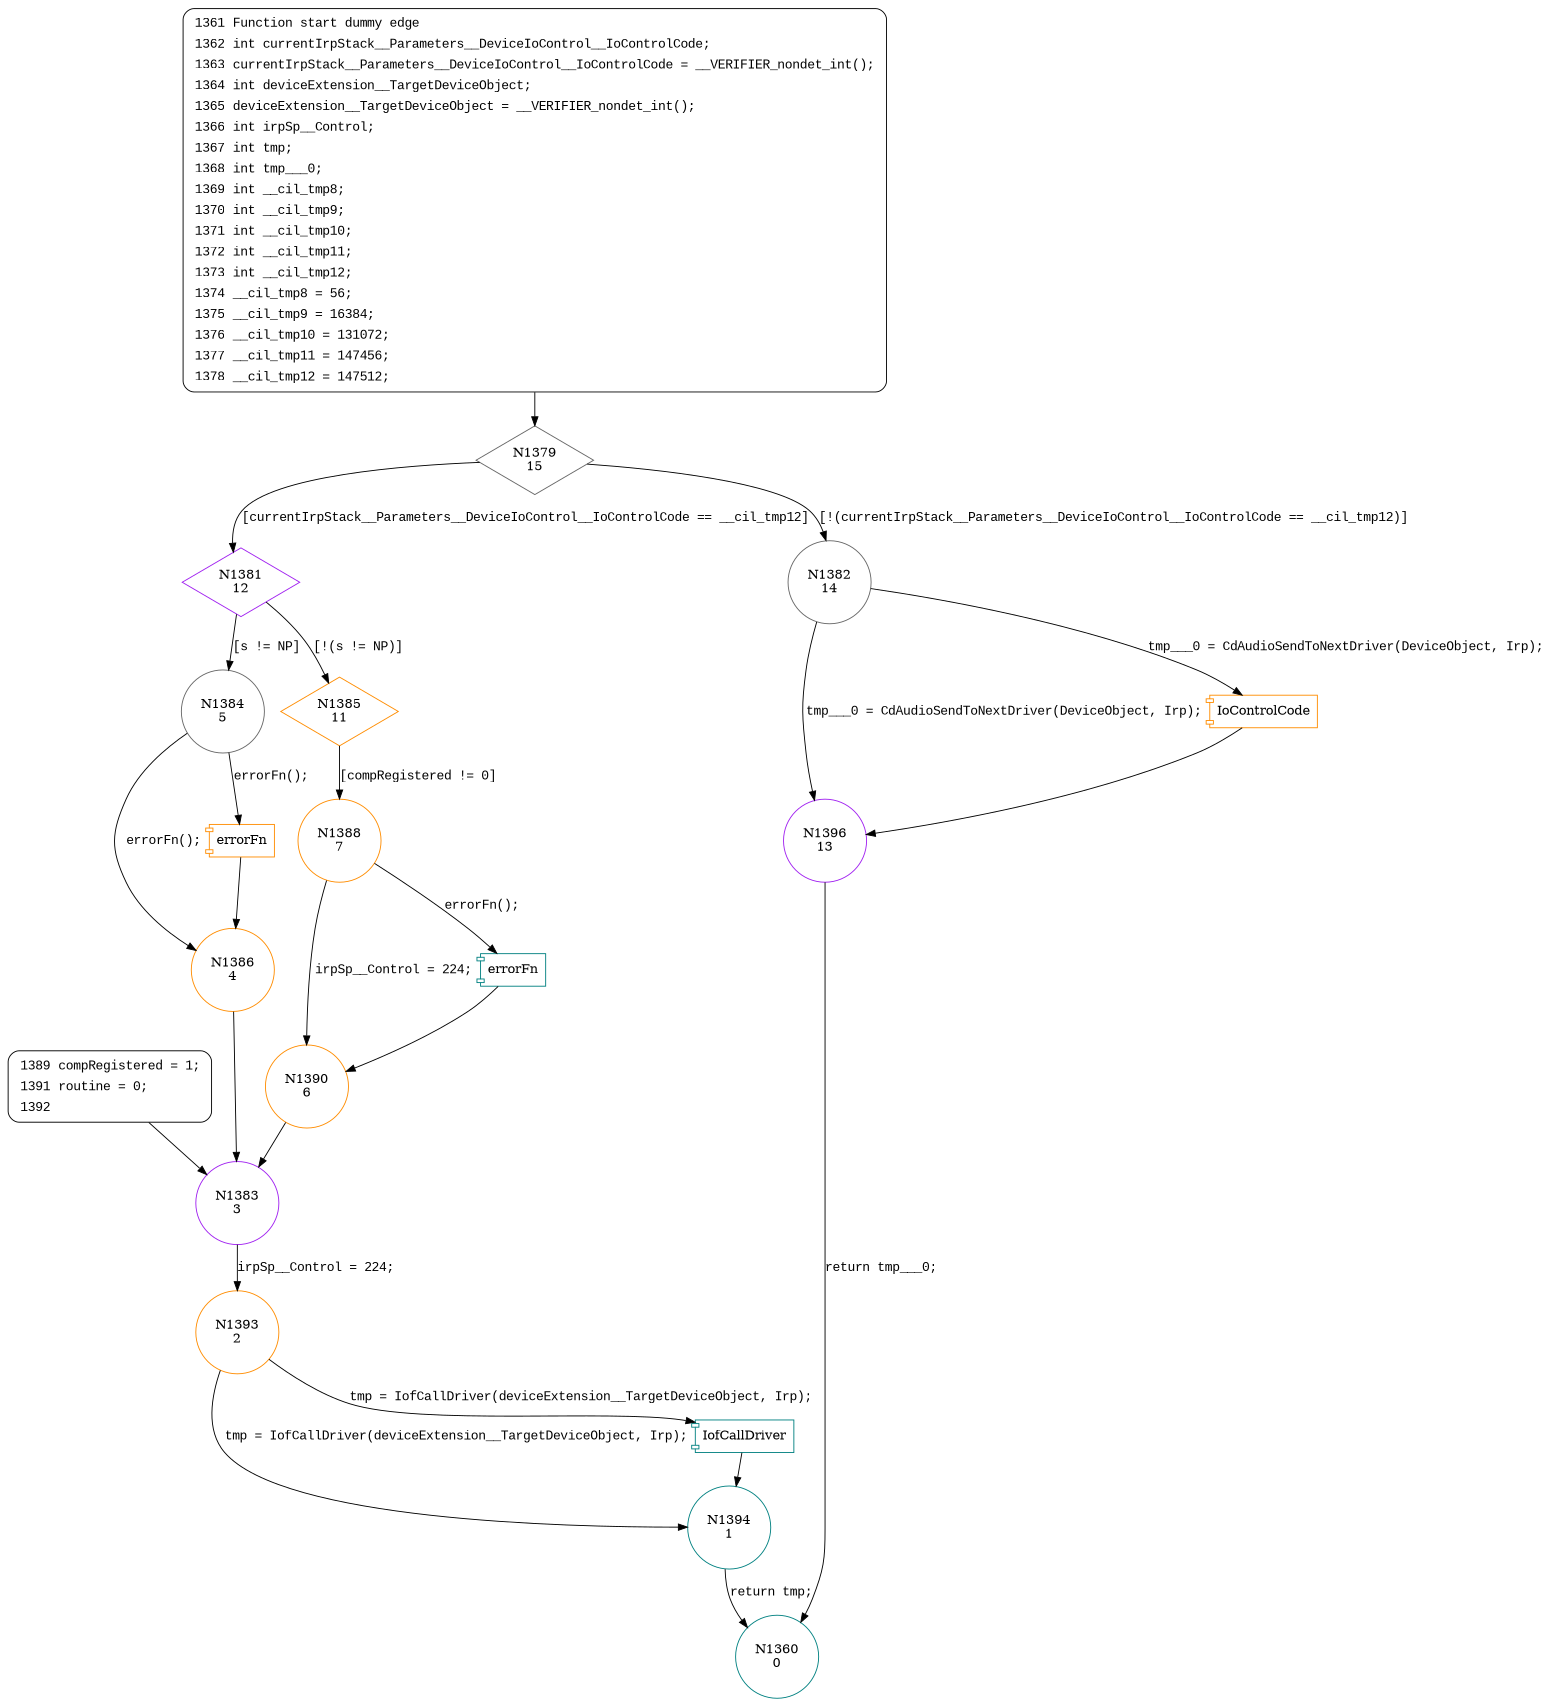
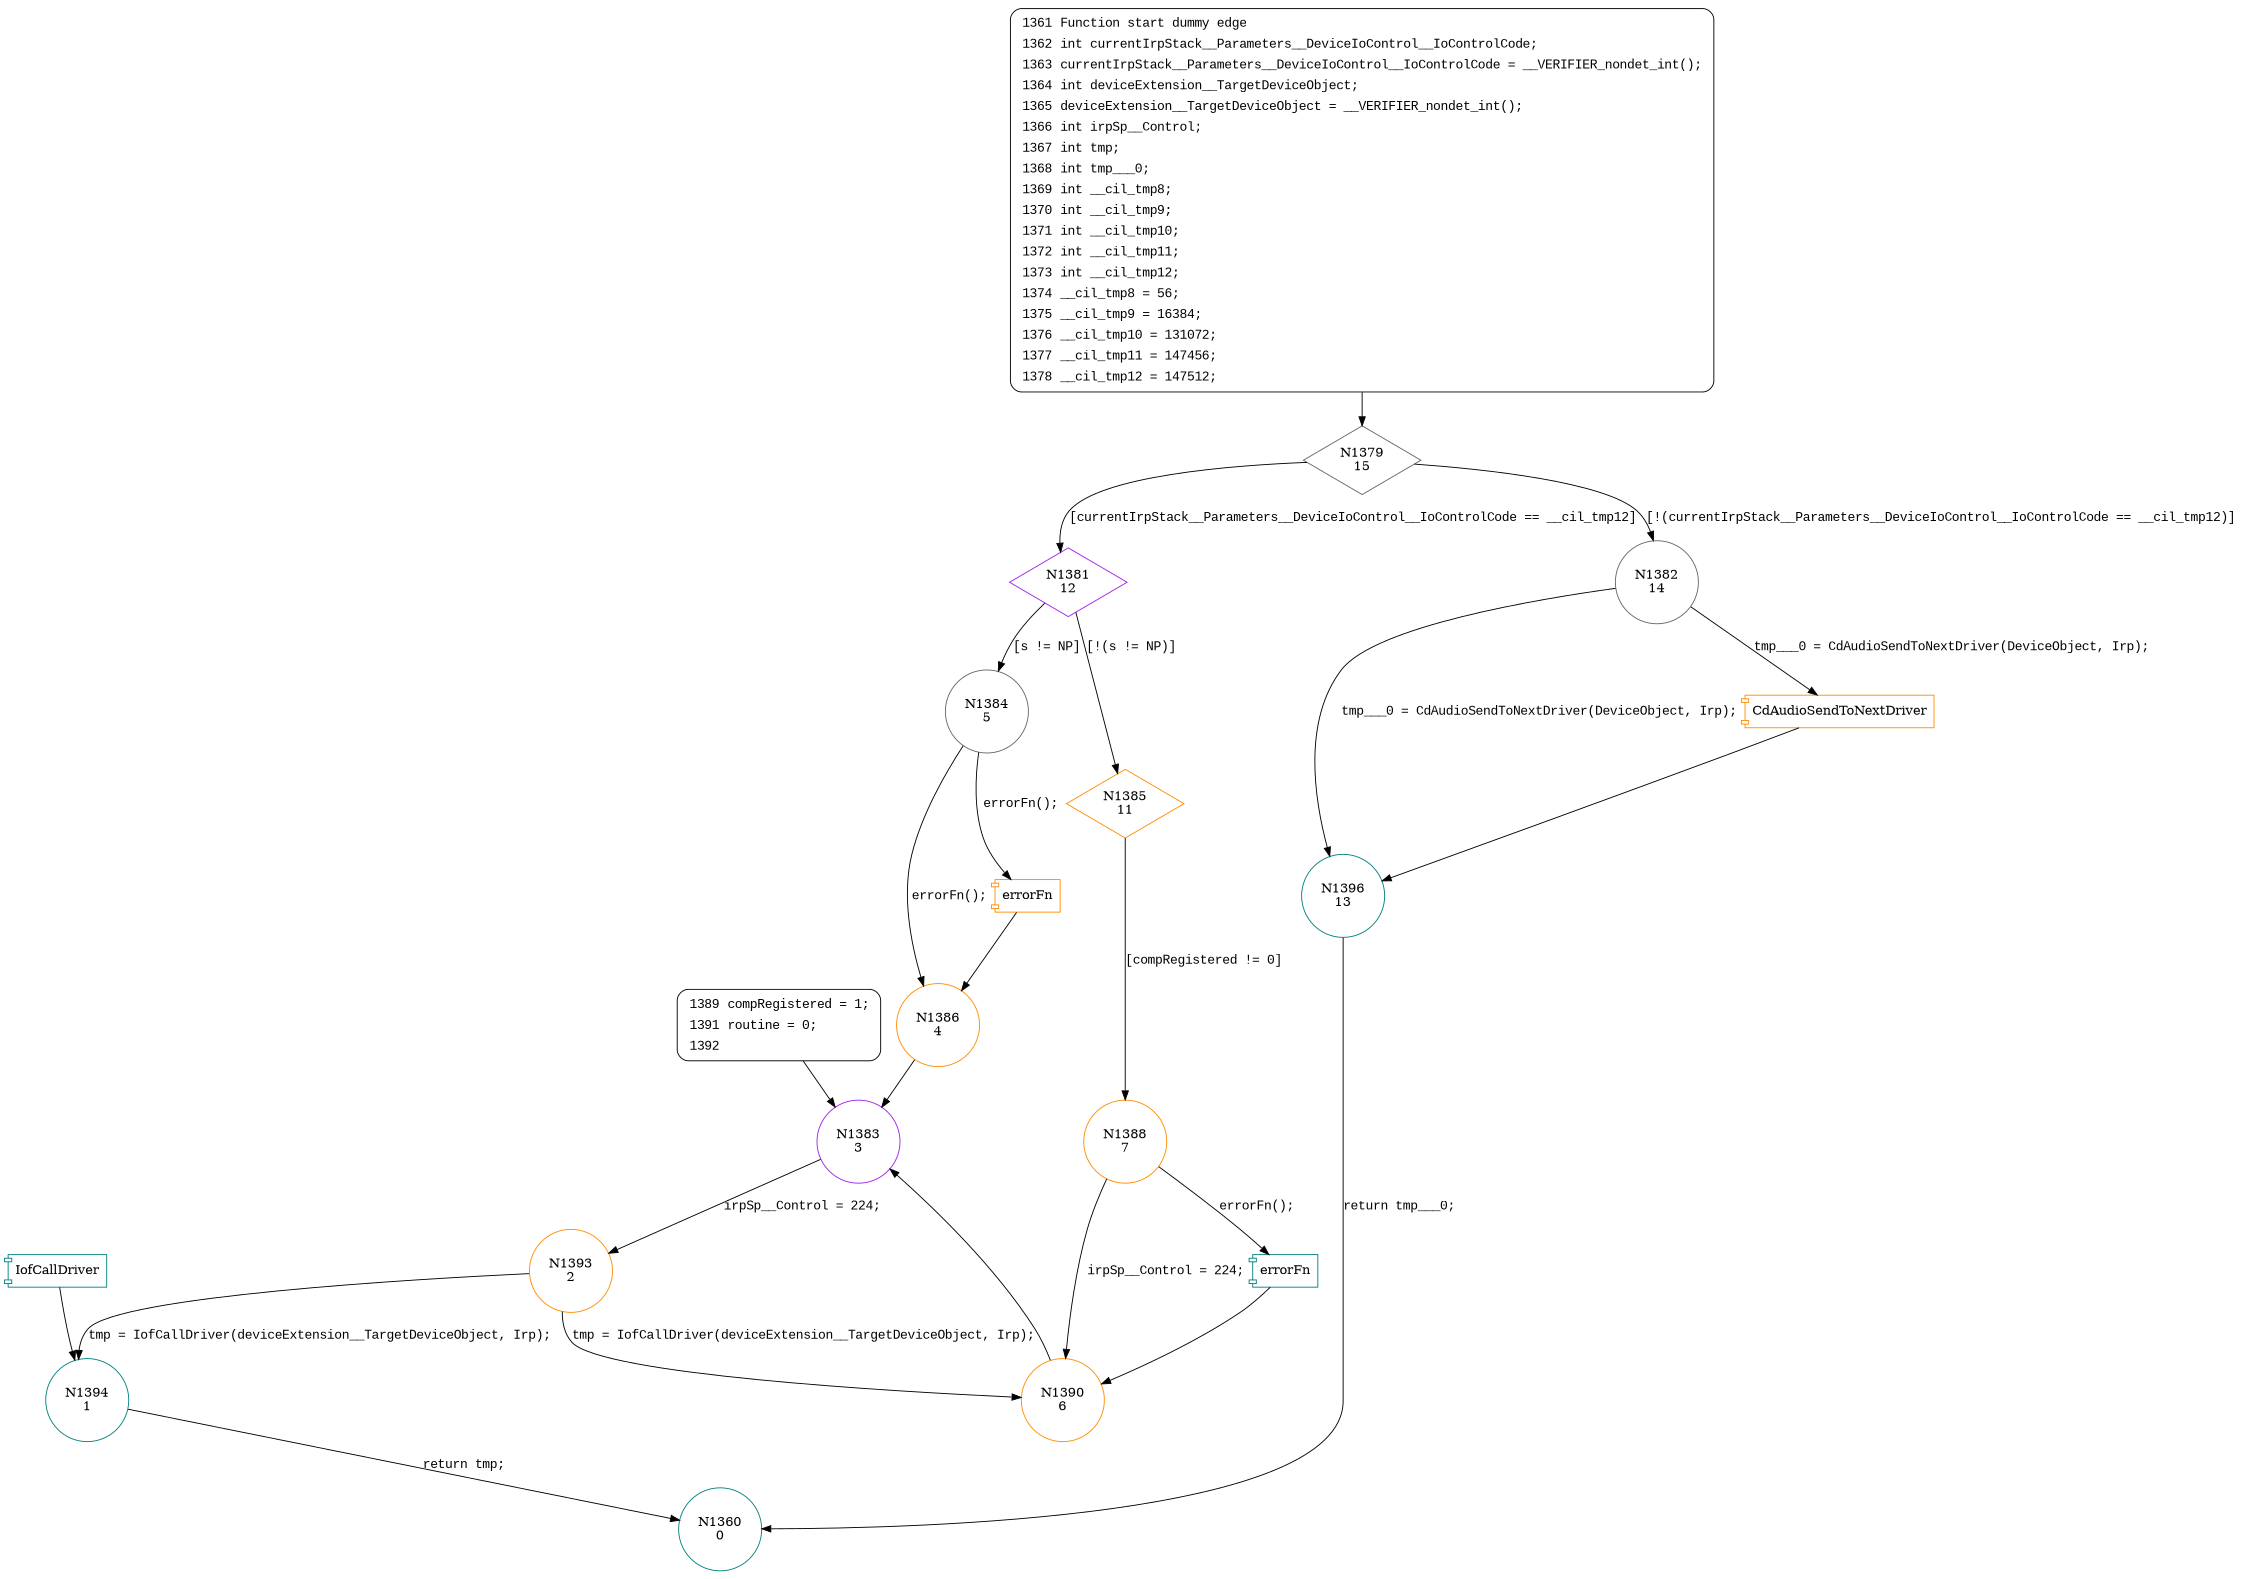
node "IoControlCode": label "IoControlCode" -> "CdAudioSendToNextDriver"
node "N1396 13": color purple -> teal
edge "N1393 2" -> "IofCallDriver": now "N1393 2" -> "N1390 6"
